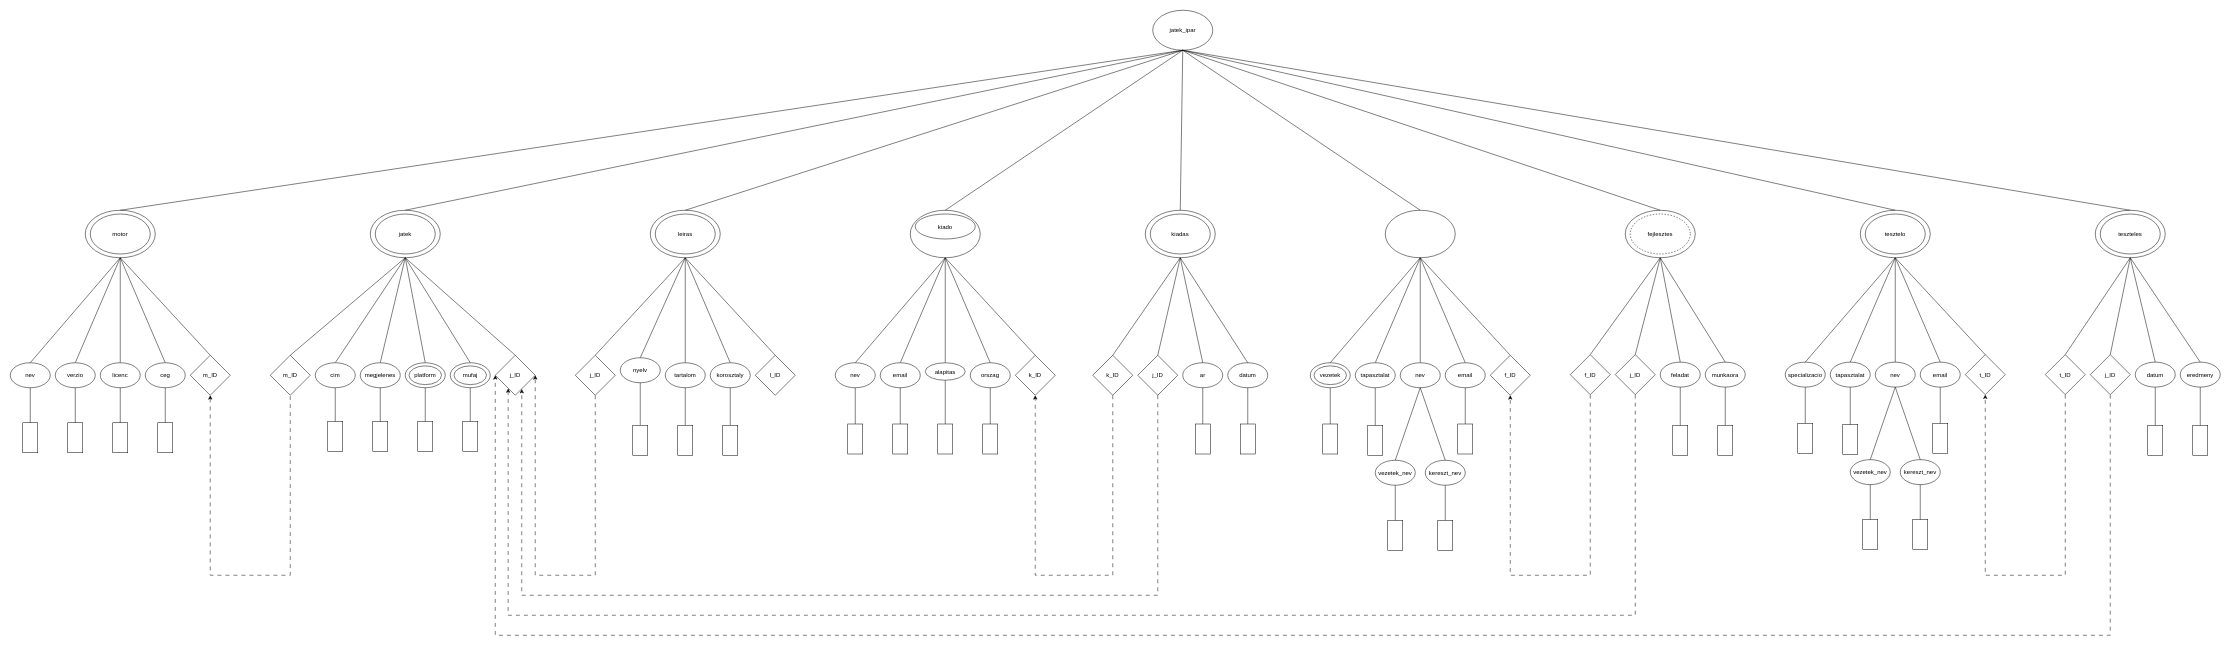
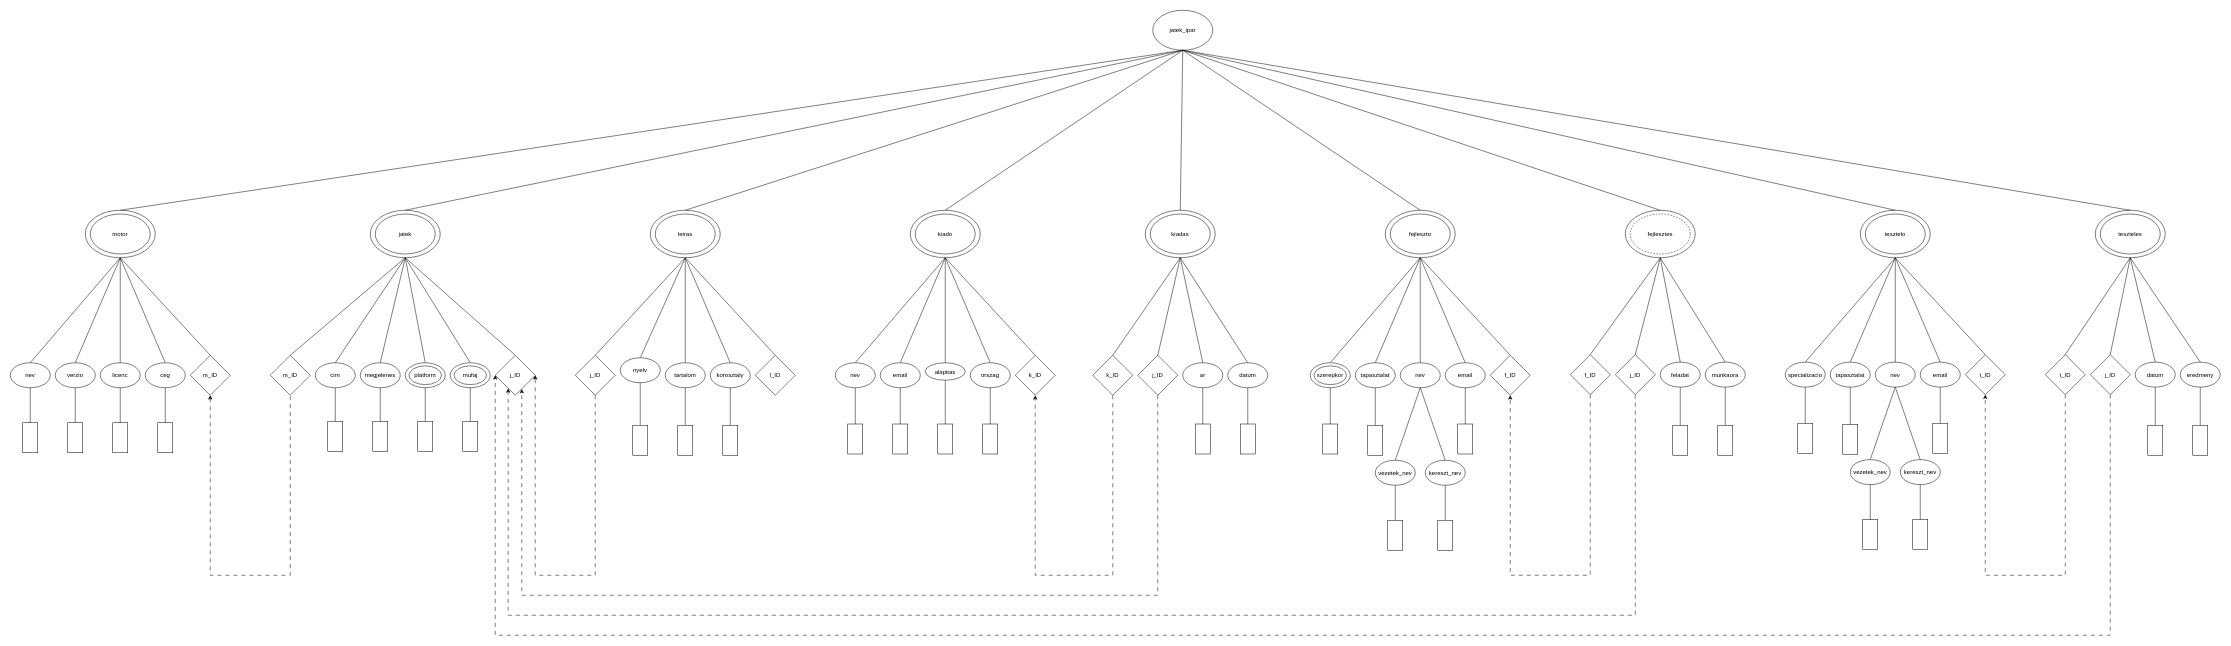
node "kiado": size 60x25 -> 60x40
node "fejleszto": added
node "vezetek": label "vezetek" -> "szerepkor"
